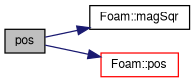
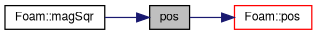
edge "pos" -> "Foam::magSqr": reversed
